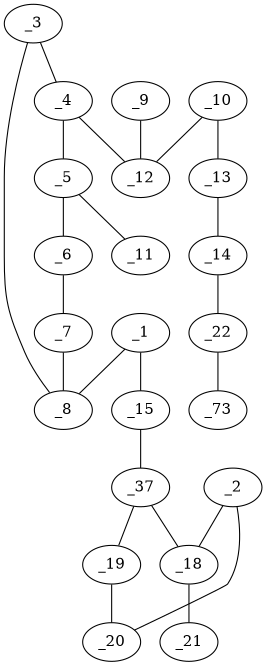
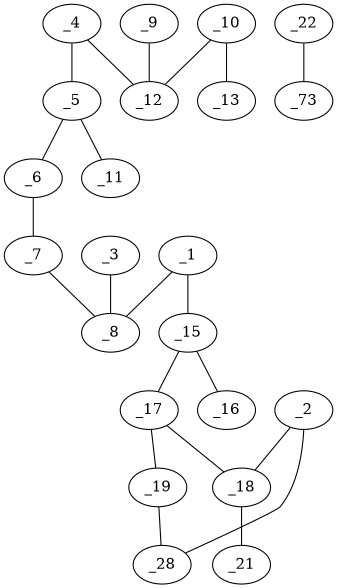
edge "_3" -- "_4": removed
node "_14": removed
node "_16": added
node "_37": label "_37" -> "_17"
node "_20": label "_20" -> "_28"
